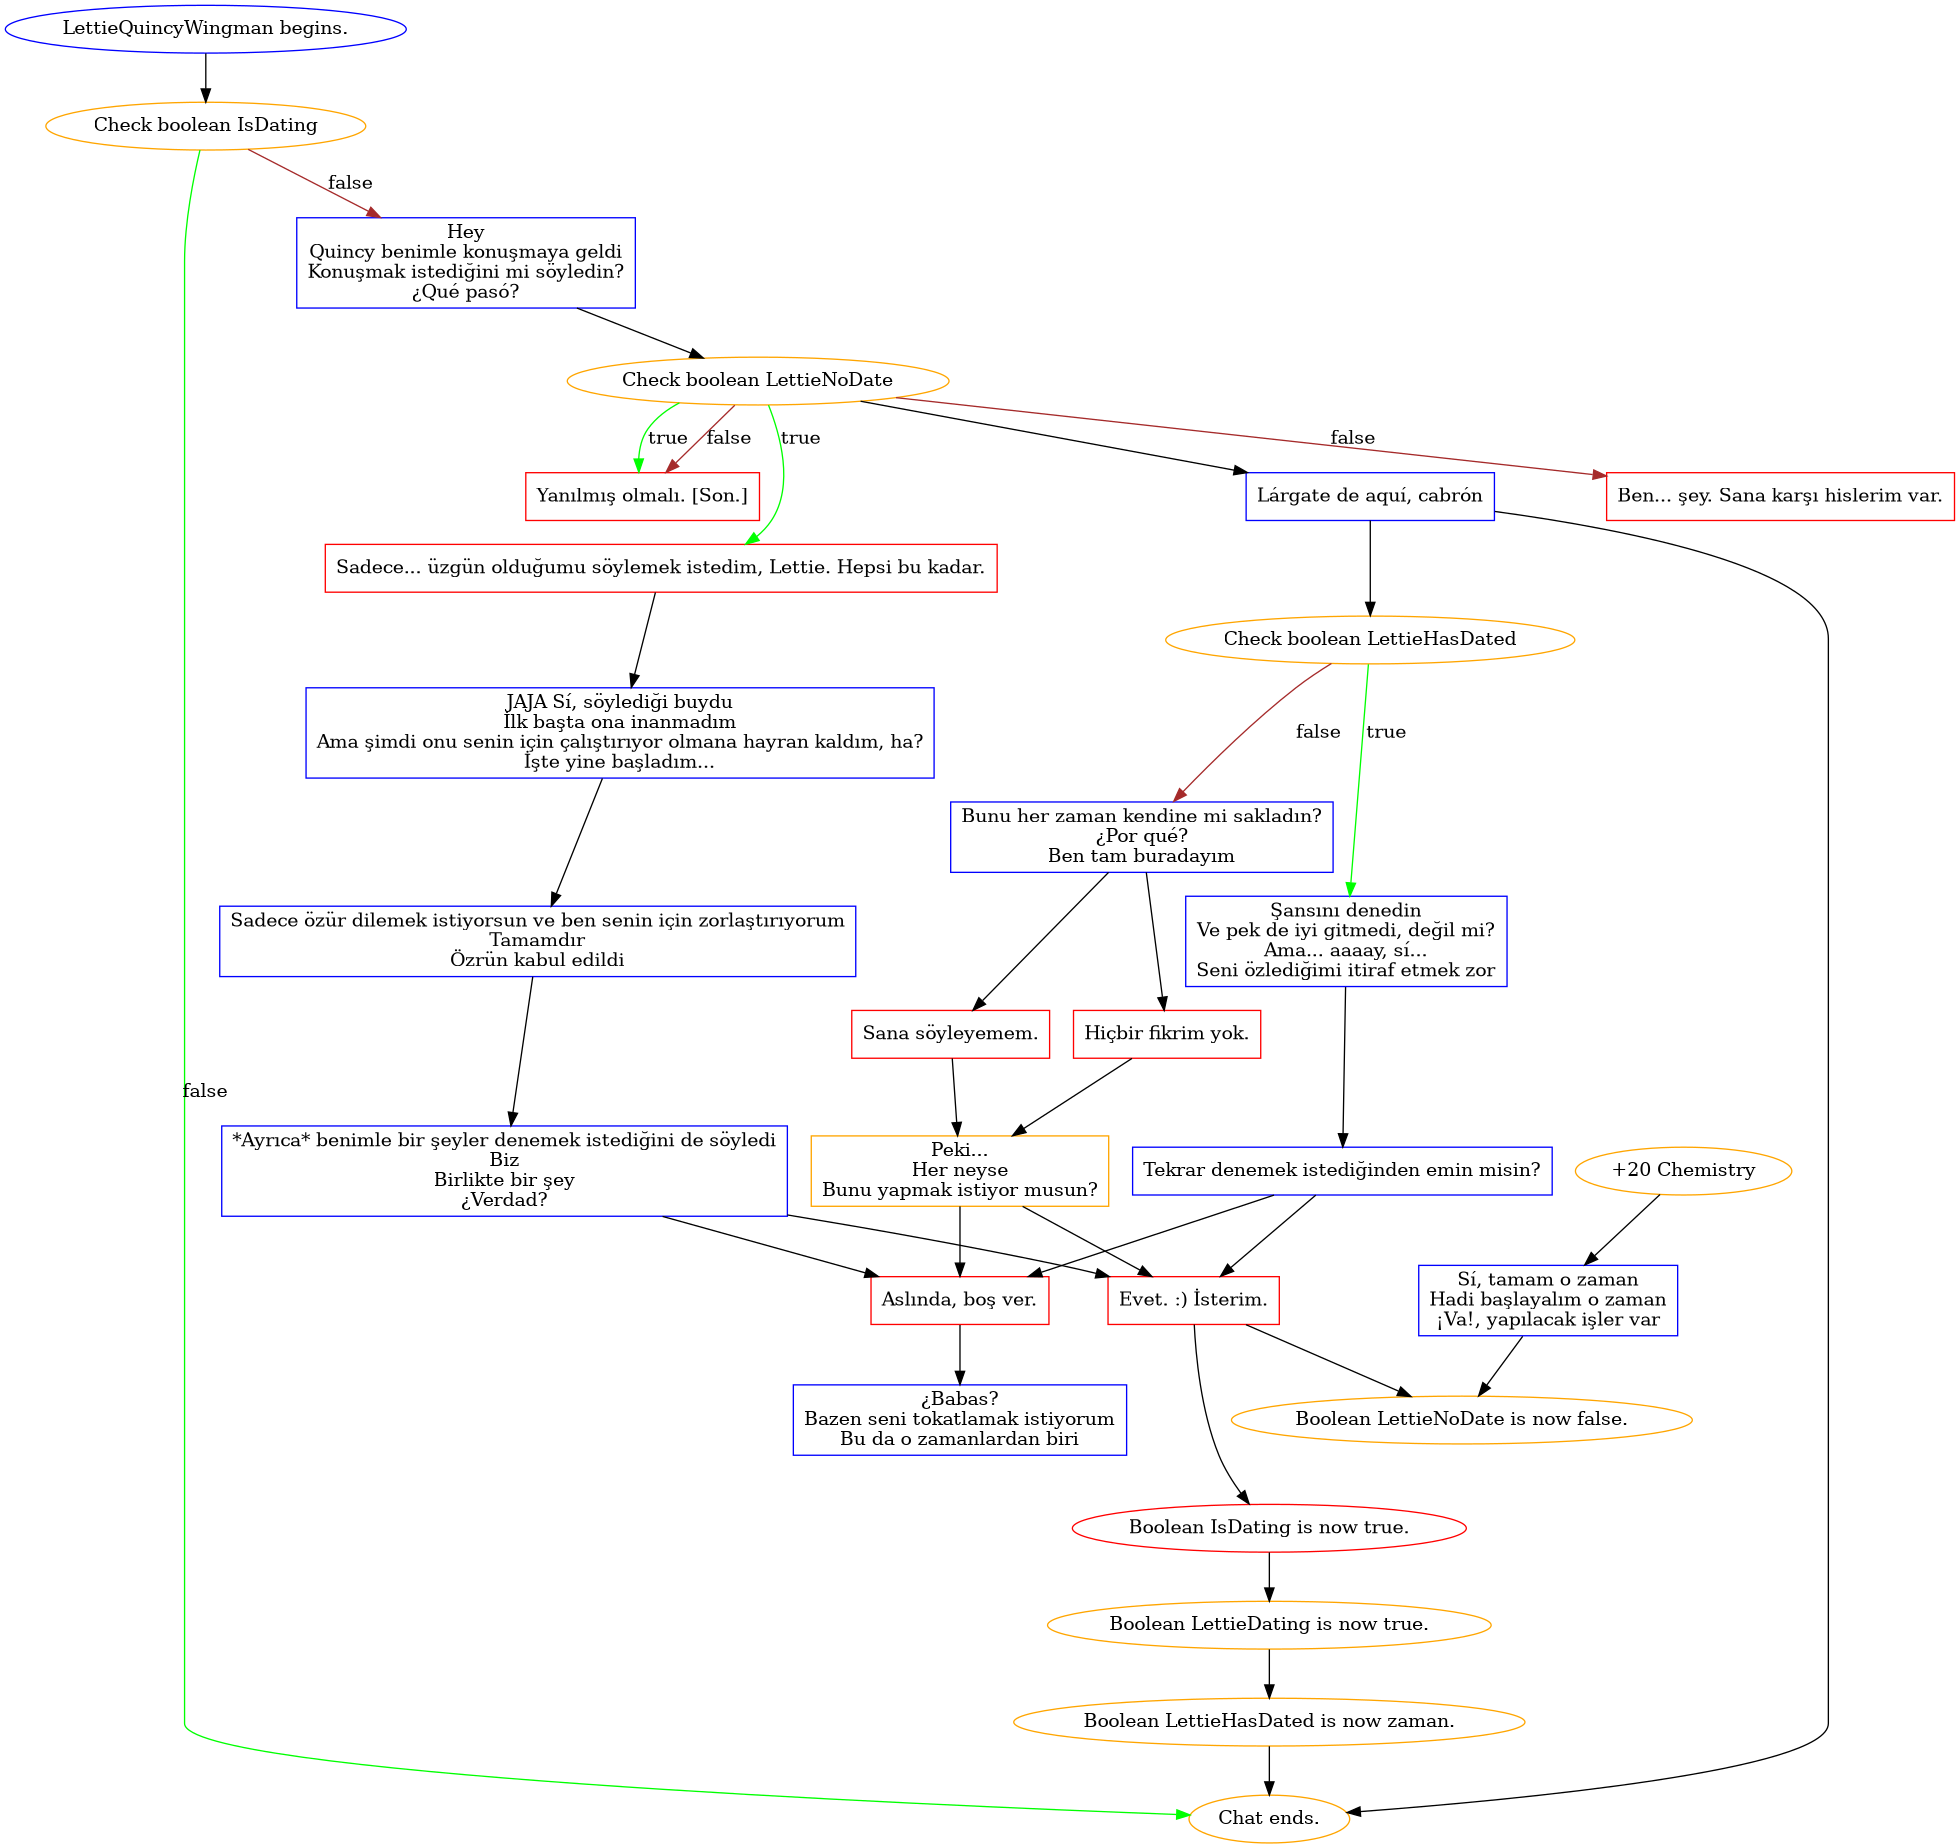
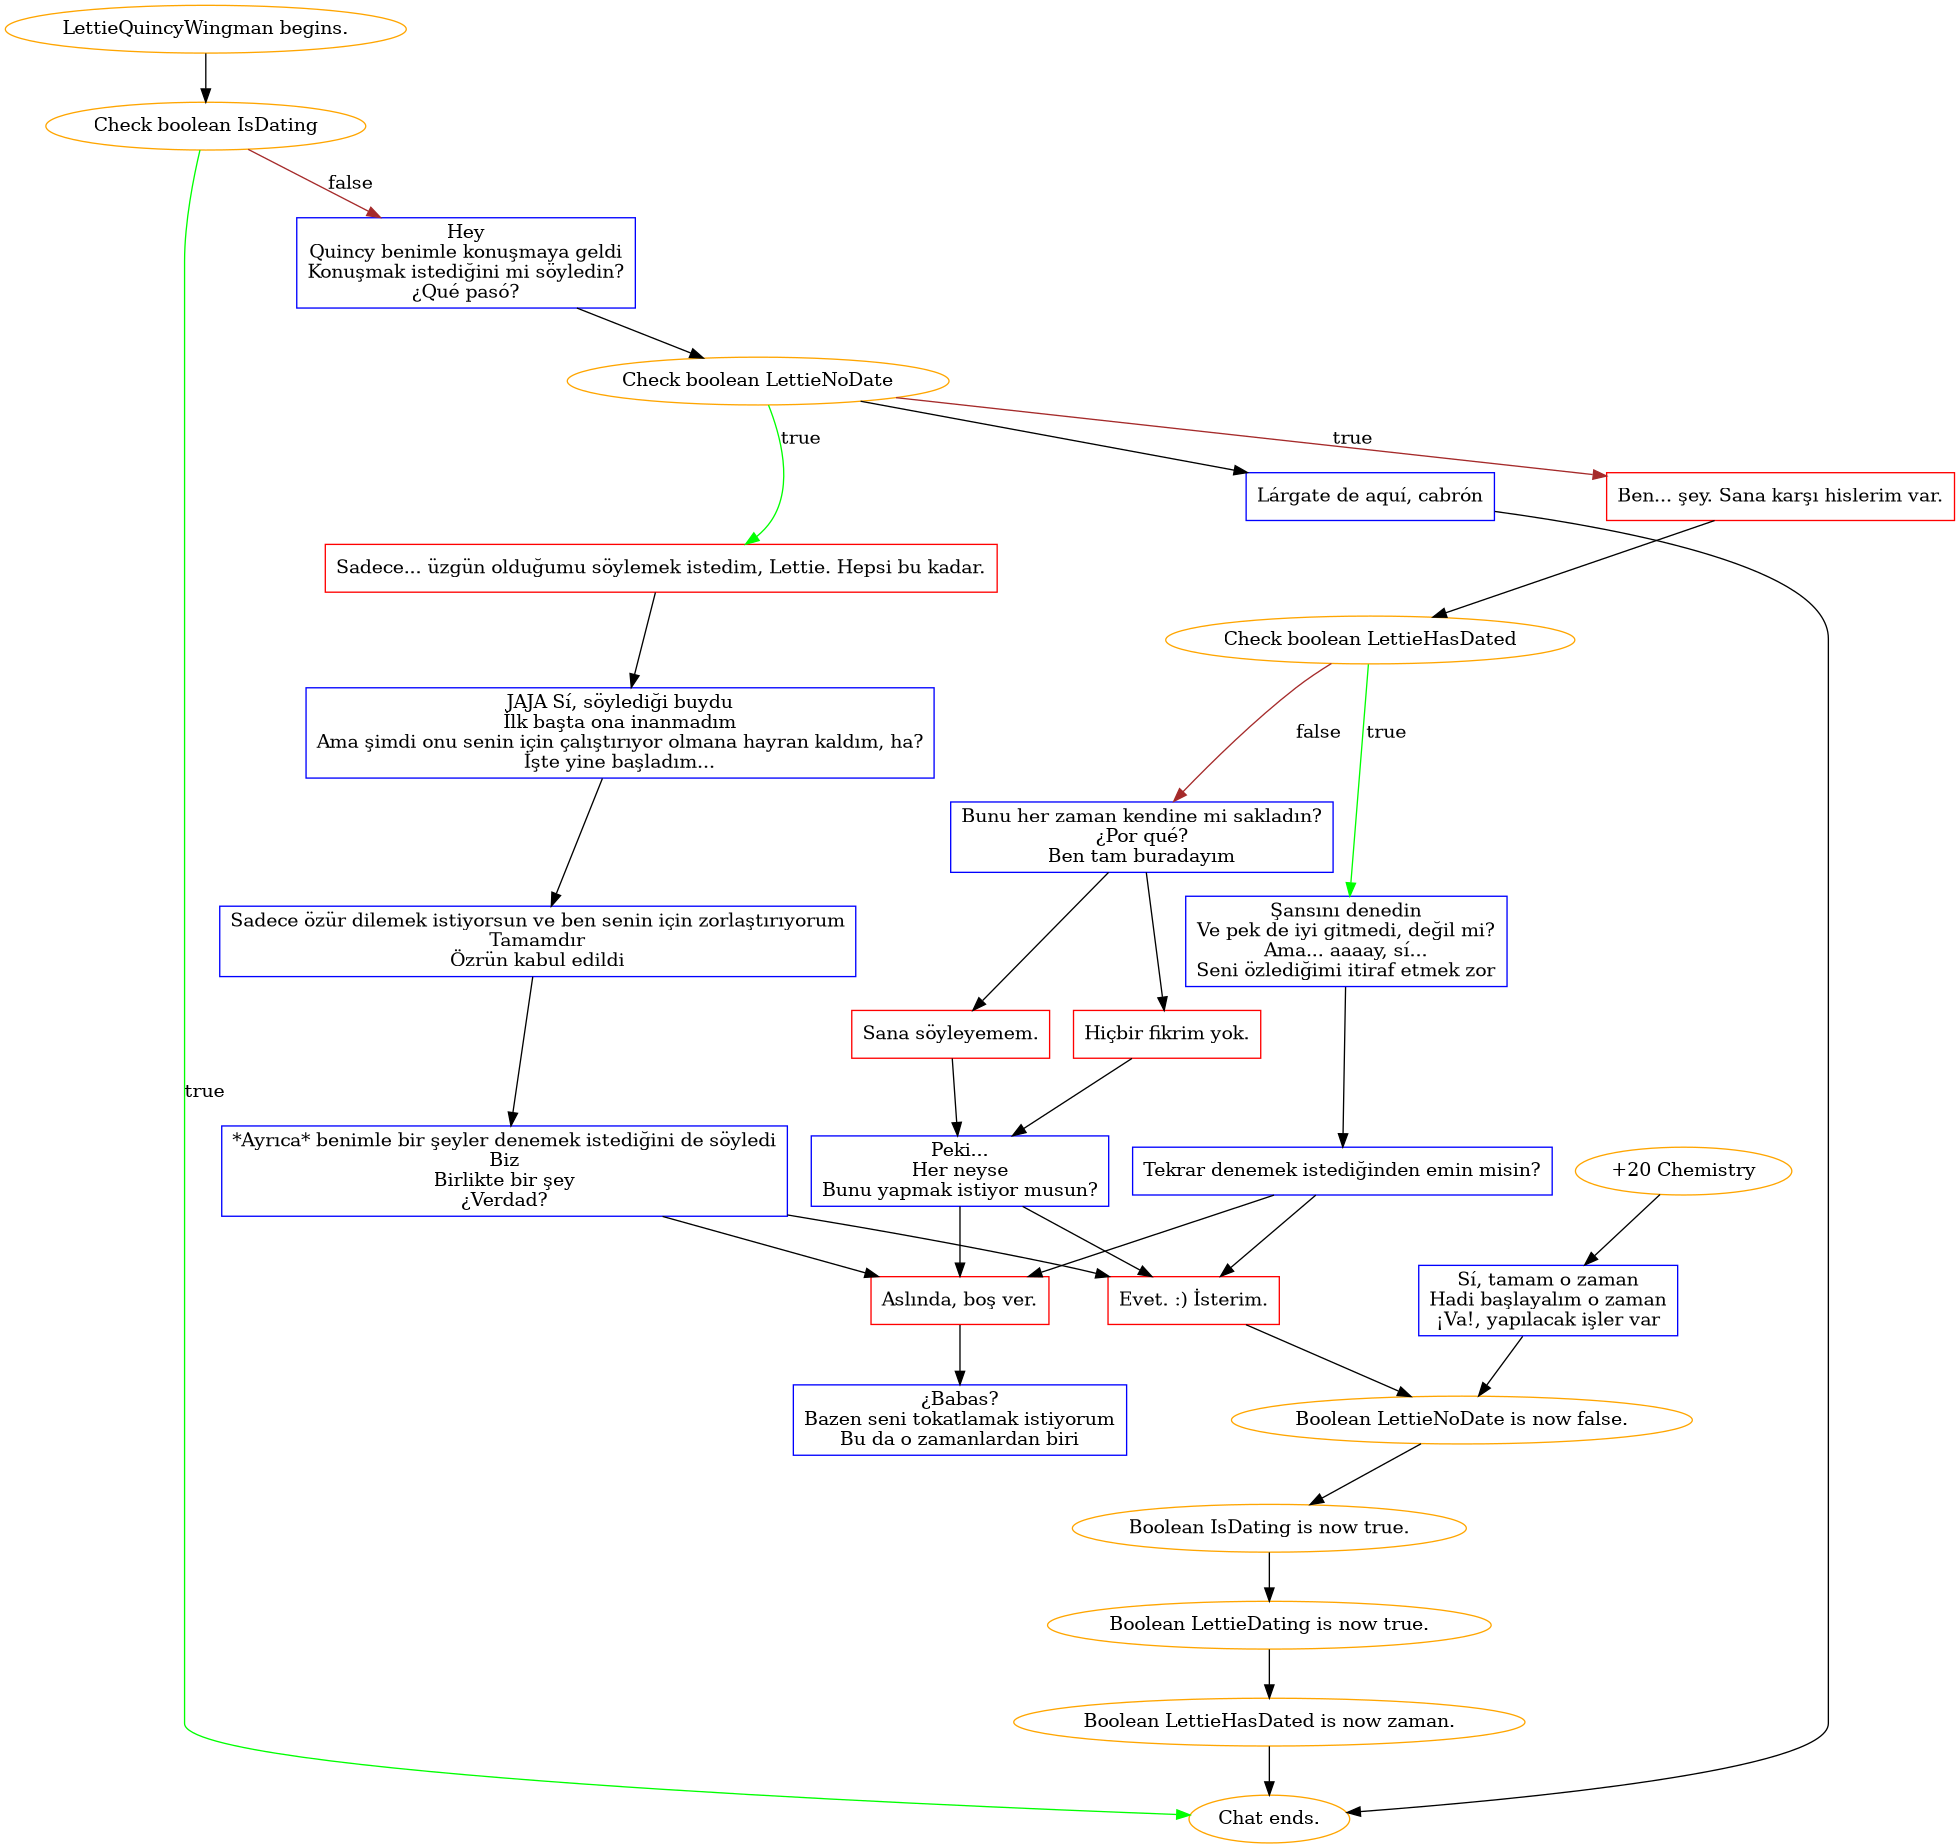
node "LettieQuincyWingman begins.": color blue -> orange
edge "Check boolean LettieNoDate" -> "Ben... şey. Sana karşı hislerim var.": label "false" -> "true"
node "Yanılmış olmalı. [Son.]": removed
edge "Lárgate de aquí, cabrón" -> "Check boolean LettieHasDated": now "Ben... şey. Sana karşı hislerim var." -> "Check boolean LettieHasDated"
edge "Check boolean IsDating" -> "Chat ends.": label "false" -> "true"
node "Peki... Her neyse Bunu yapmak istiyor musun?": color orange -> blue
edge "Evet. :) İsterim." -> "Boolean IsDating is now true.": now "Boolean LettieNoDate is now false." -> "Boolean IsDating is now true."
node "Boolean IsDating is now true.": color red -> orange
